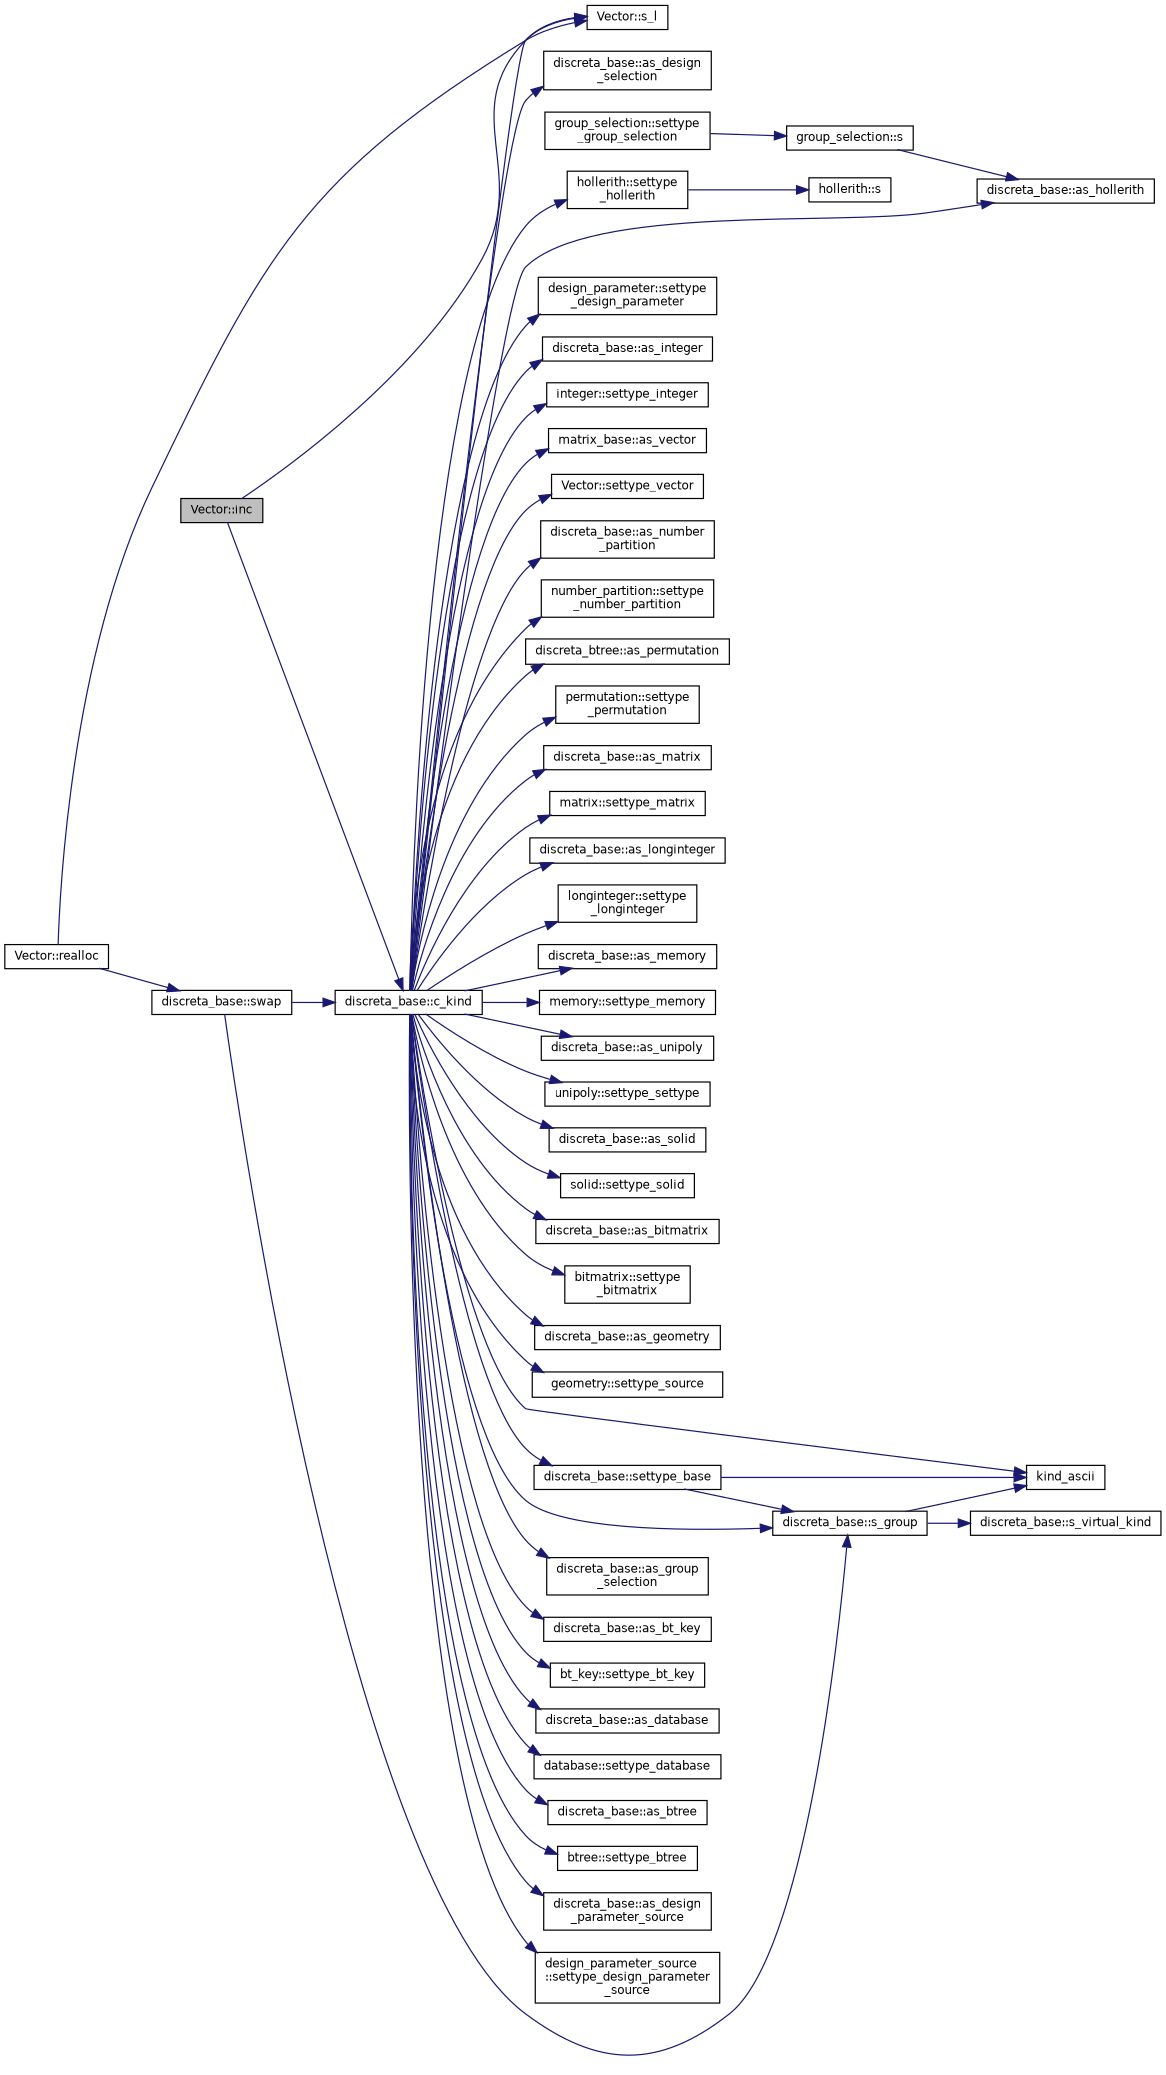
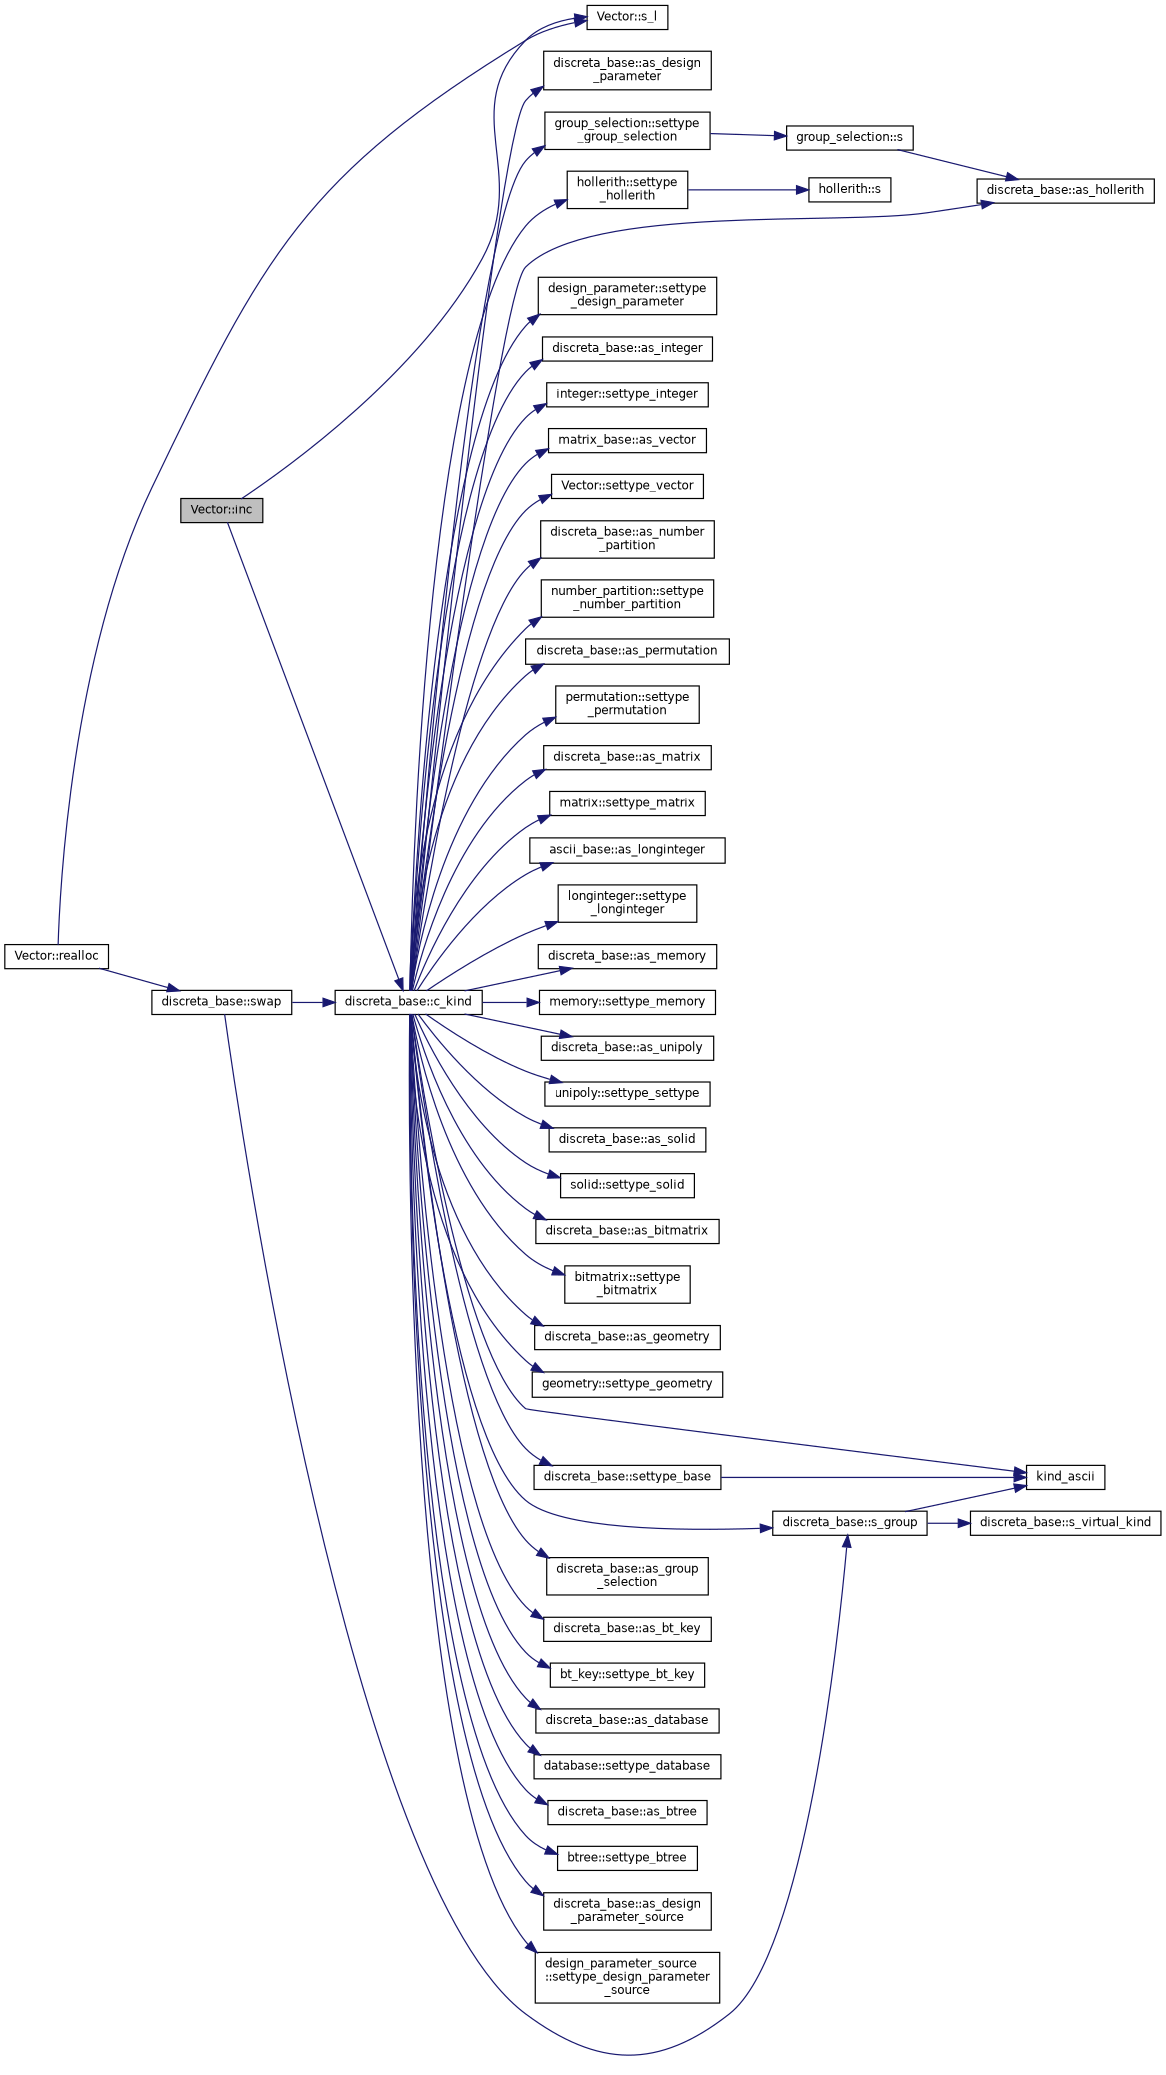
node "discreta_base::as_design _selection": label "discreta_base::as_design _selection" -> "discreta_base::as_design _parameter"
edge "discreta_base::c_kind" -> "Vector::s_l": now "discreta_base::c_kind" -> "group_selection::settype _group_selection"
node "discreta_btree::as_permutation": label "discreta_btree::as_permutation" -> "discreta_base::as_permutation"
node "discreta_base::as_longinteger": label "discreta_base::as_longinteger" -> "ascii_base::as_longinteger"
node "geometry::settype_source": label "geometry::settype_source" -> "geometry::settype_geometry"
edge "discreta_base::settype_base" -> "discreta_base::s_group": removed
